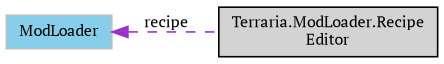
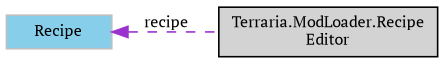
node "ModLoader": label "ModLoader" -> "Recipe"
